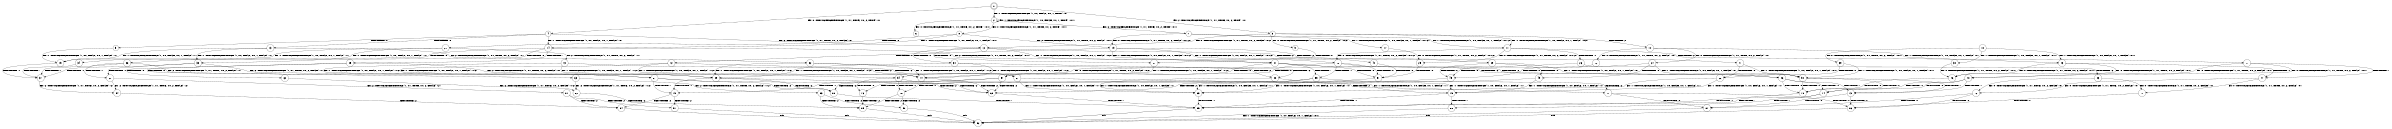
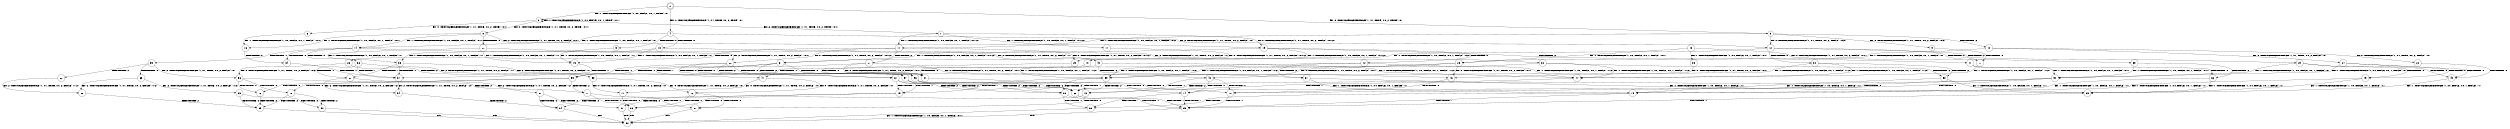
node "16": added
edge "11" -> "26": label "TERMINATE !1" -> "TERMINATE !9"
node "54": label "54" -> "56"
edge "80" -> "88": added, label "TERMINATE !1"
